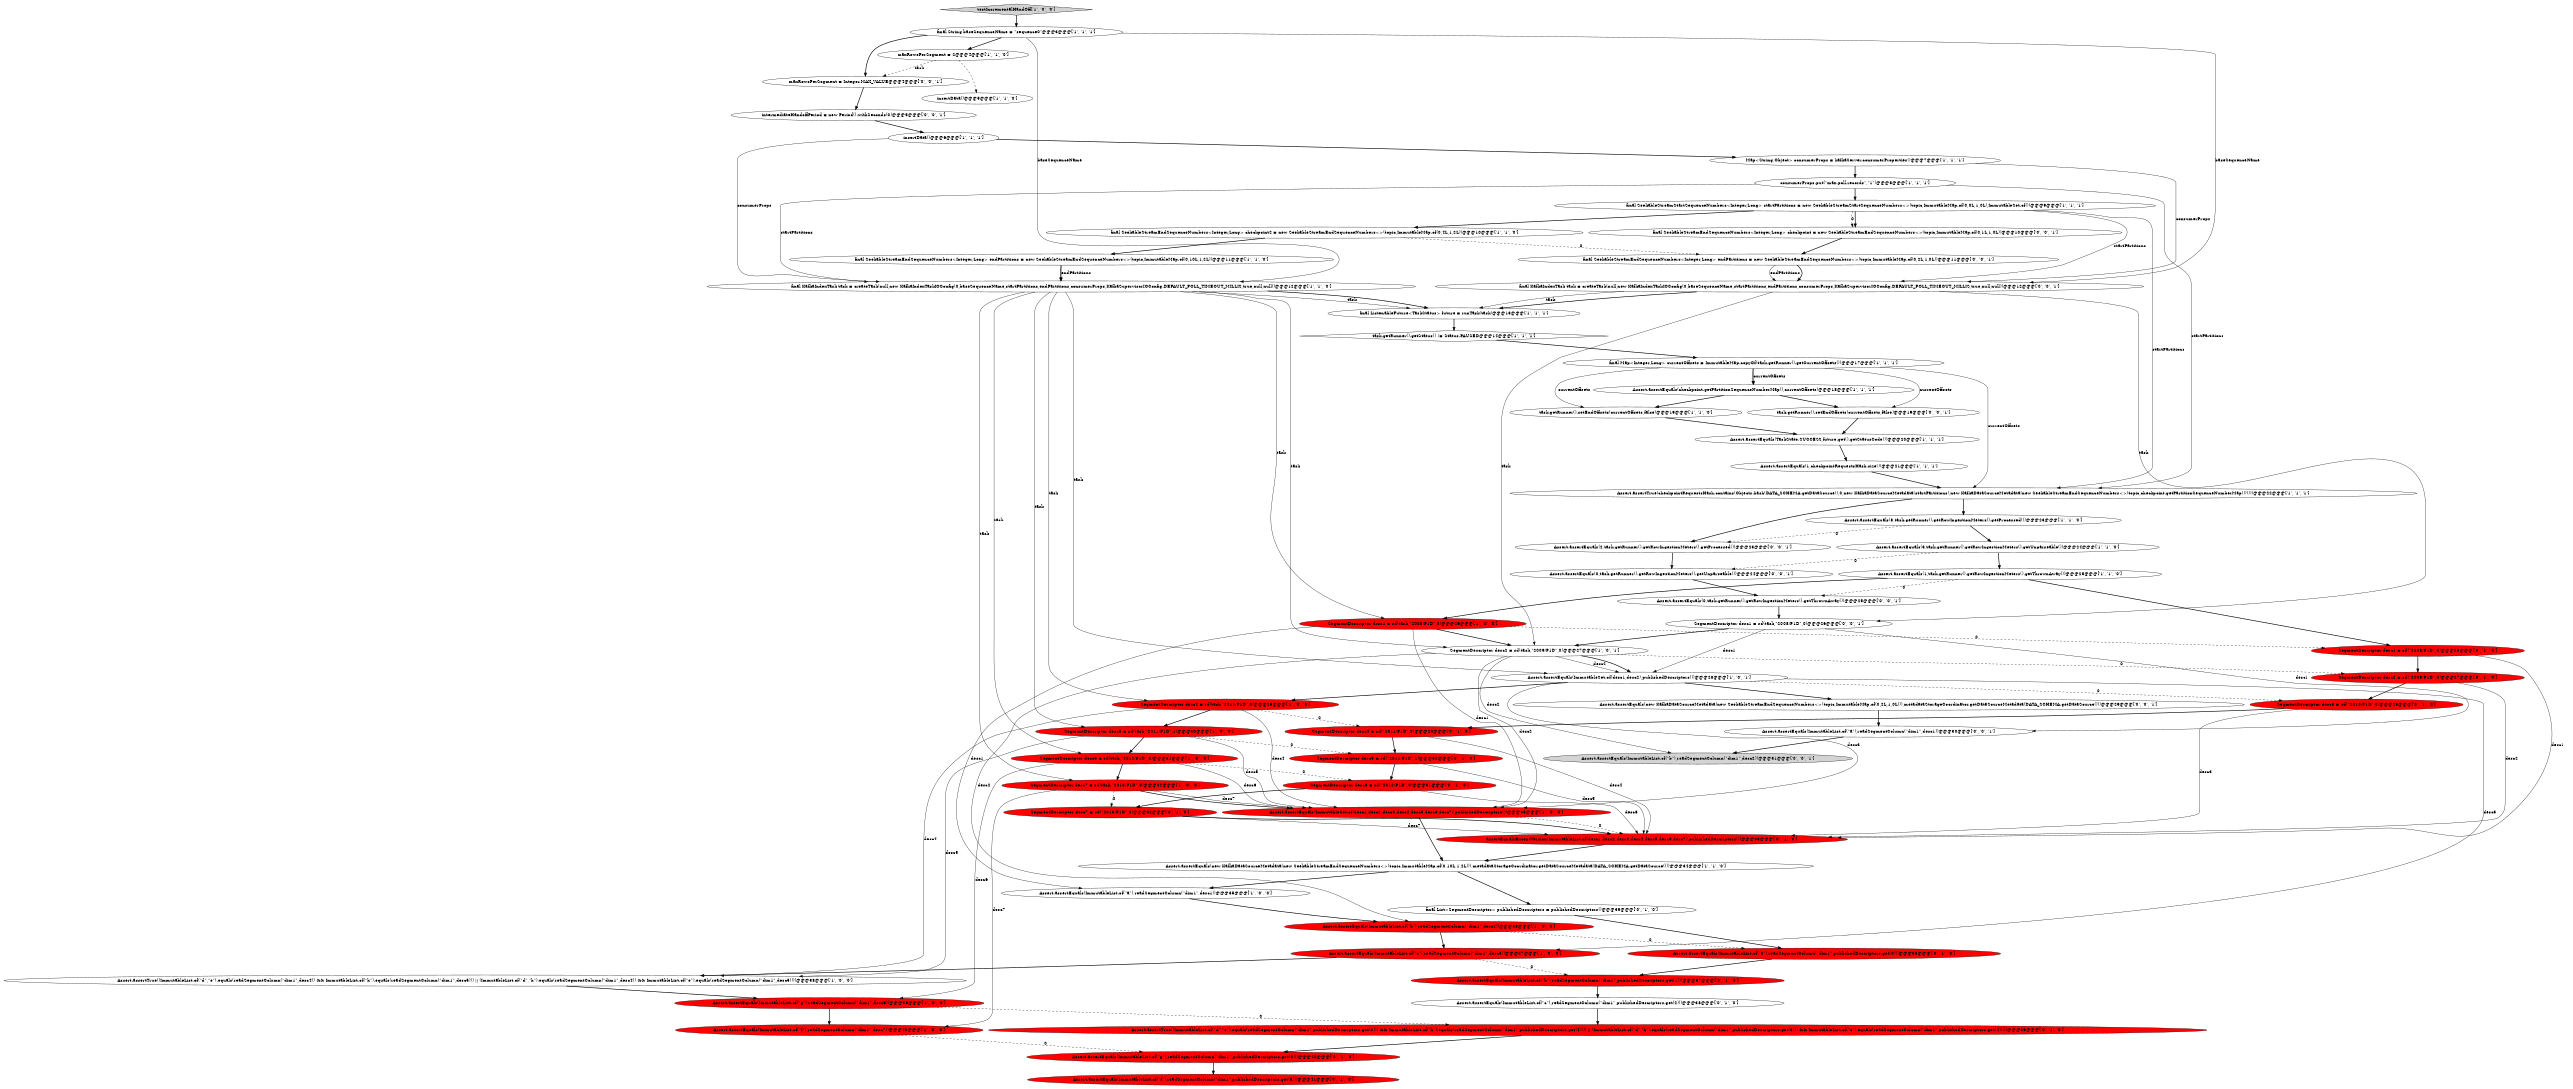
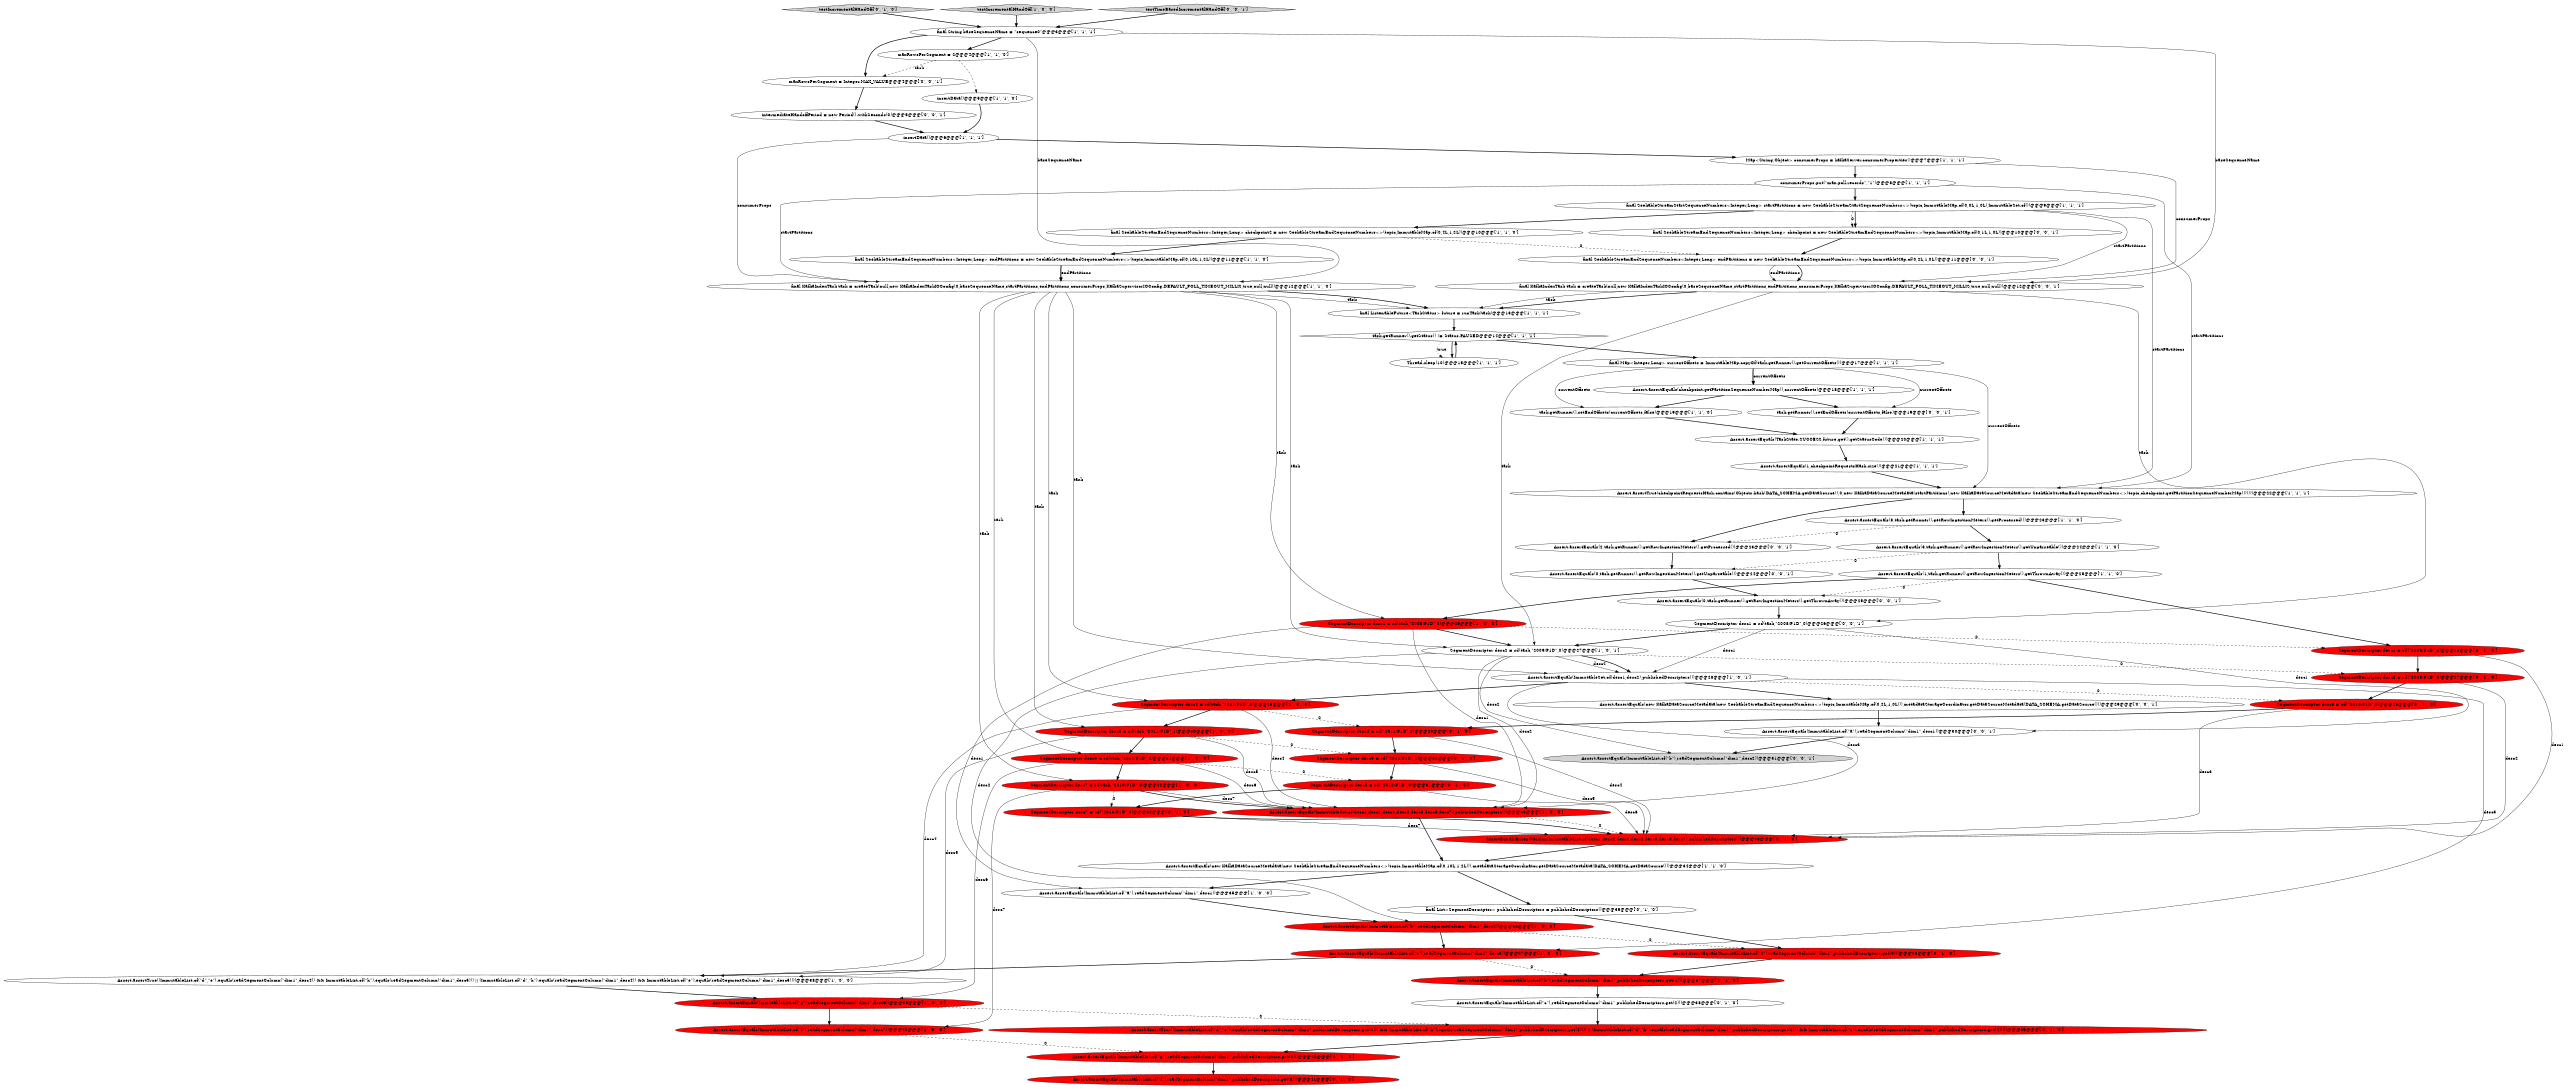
node "testIncrementalHandOff['0', '1', '0']": added
node "testTimeBasedIncrementalHandOff['0', '0', '1']": added
edge "insertData()@@@5@@@['1', '1', '0']" -> "insertData()@@@6@@@['1', '1', '1']": added
node "Thread.sleep(10)@@@15@@@['1', '1', '1']": added
